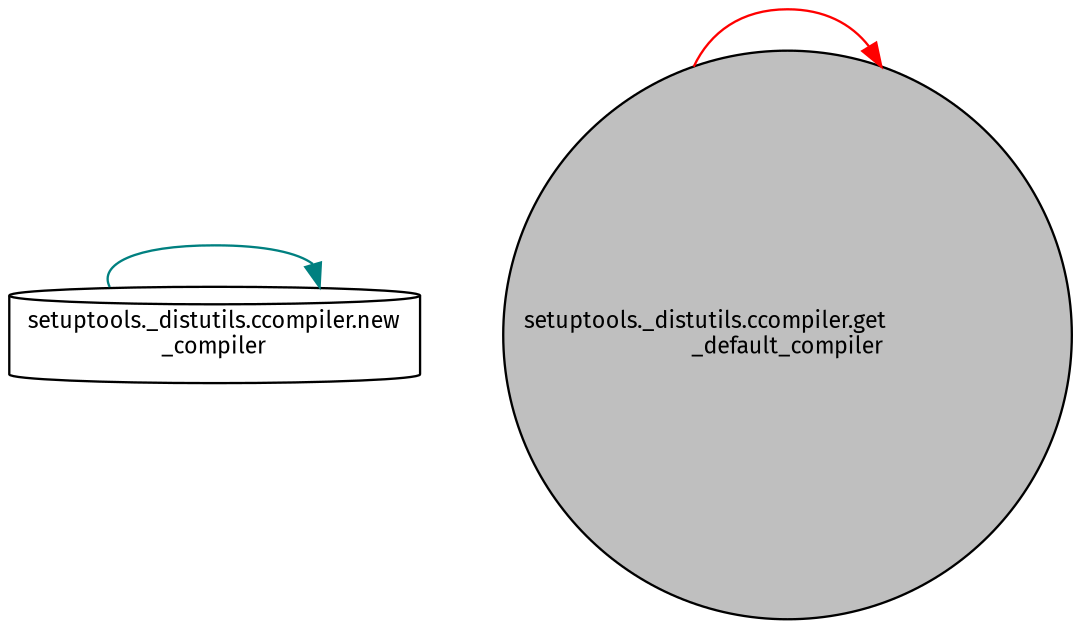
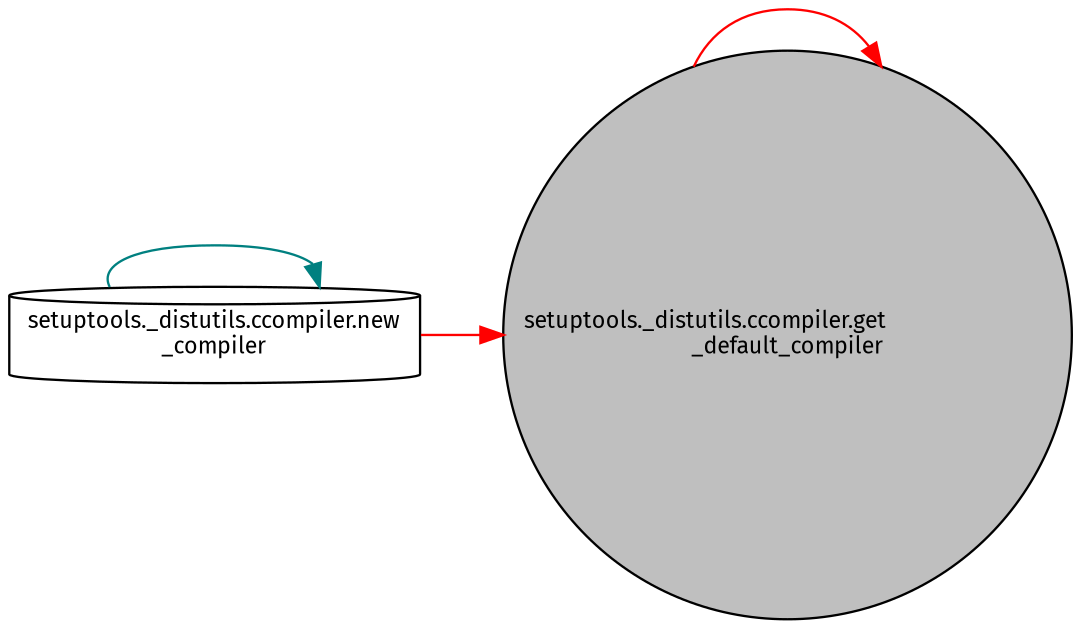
edge "setuptools._distutils.ccompiler.new _compiler" -> "setuptools._distutils.ccompiler.get _default_compiler": added
